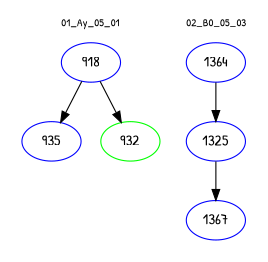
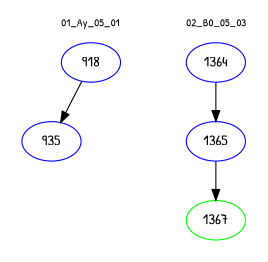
node "932": removed
node "1325": label "1325" -> "1365"
node "1367": color blue -> green
